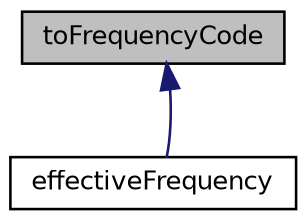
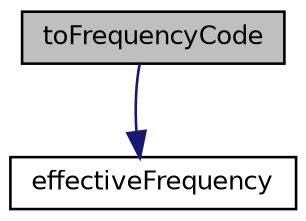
edge "effectiveFrequency" -> "toFrequencyCode": reversed
